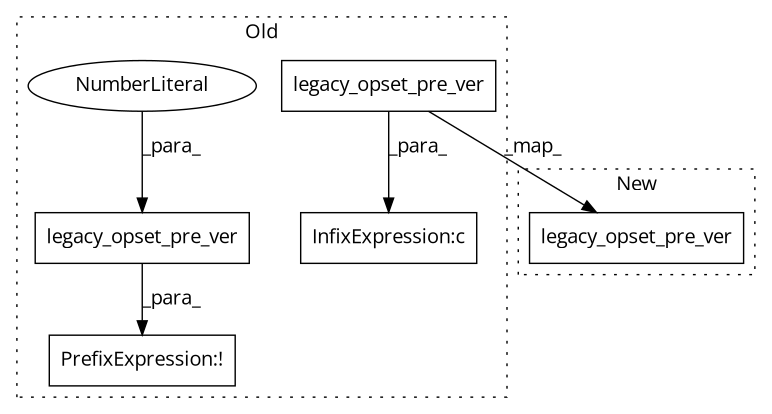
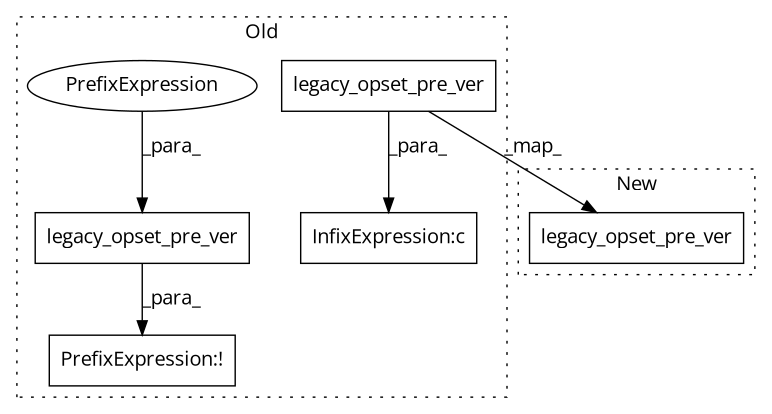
node "NumberLiteral": label "NumberLiteral" -> "PrefixExpression"
